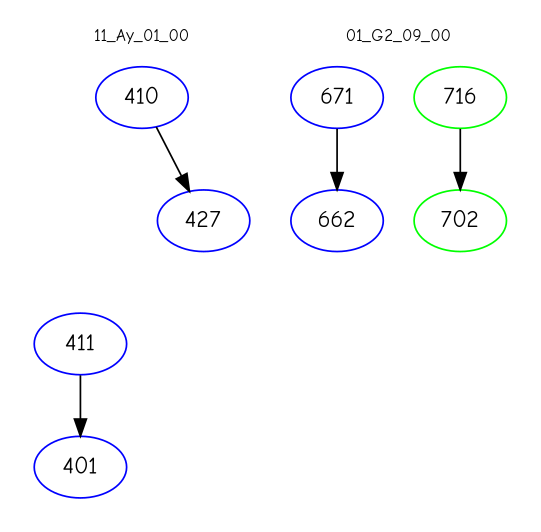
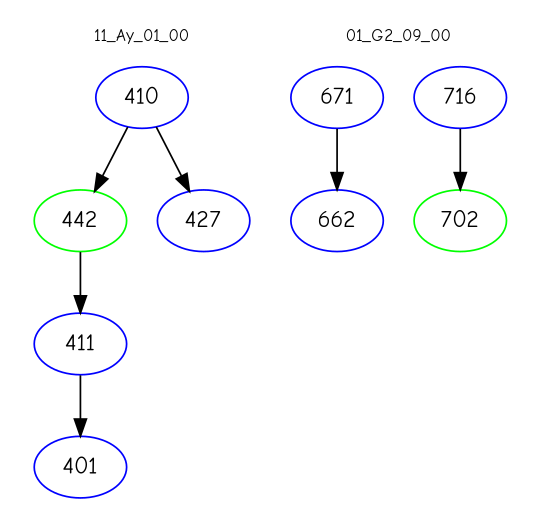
node "716": color green -> blue
node "442": added
